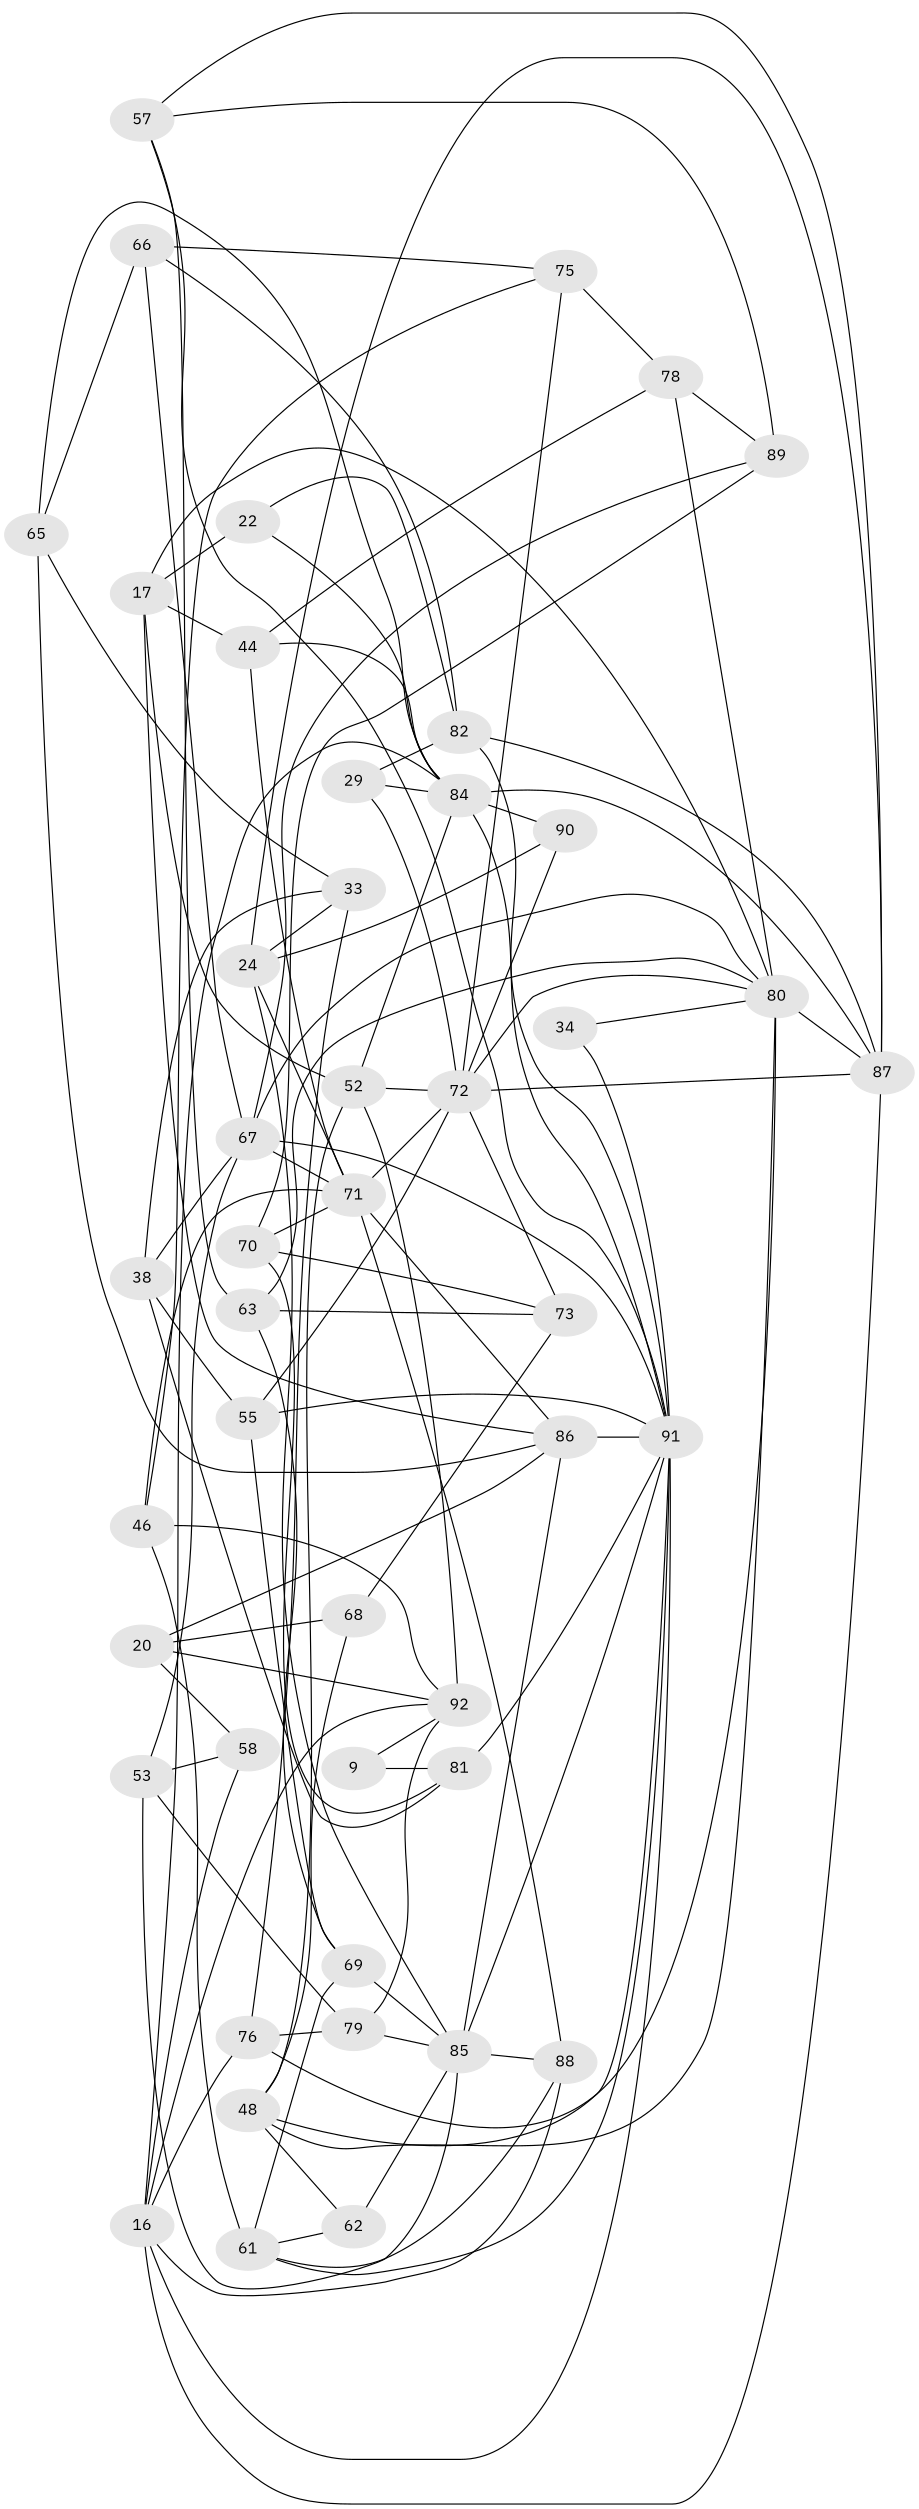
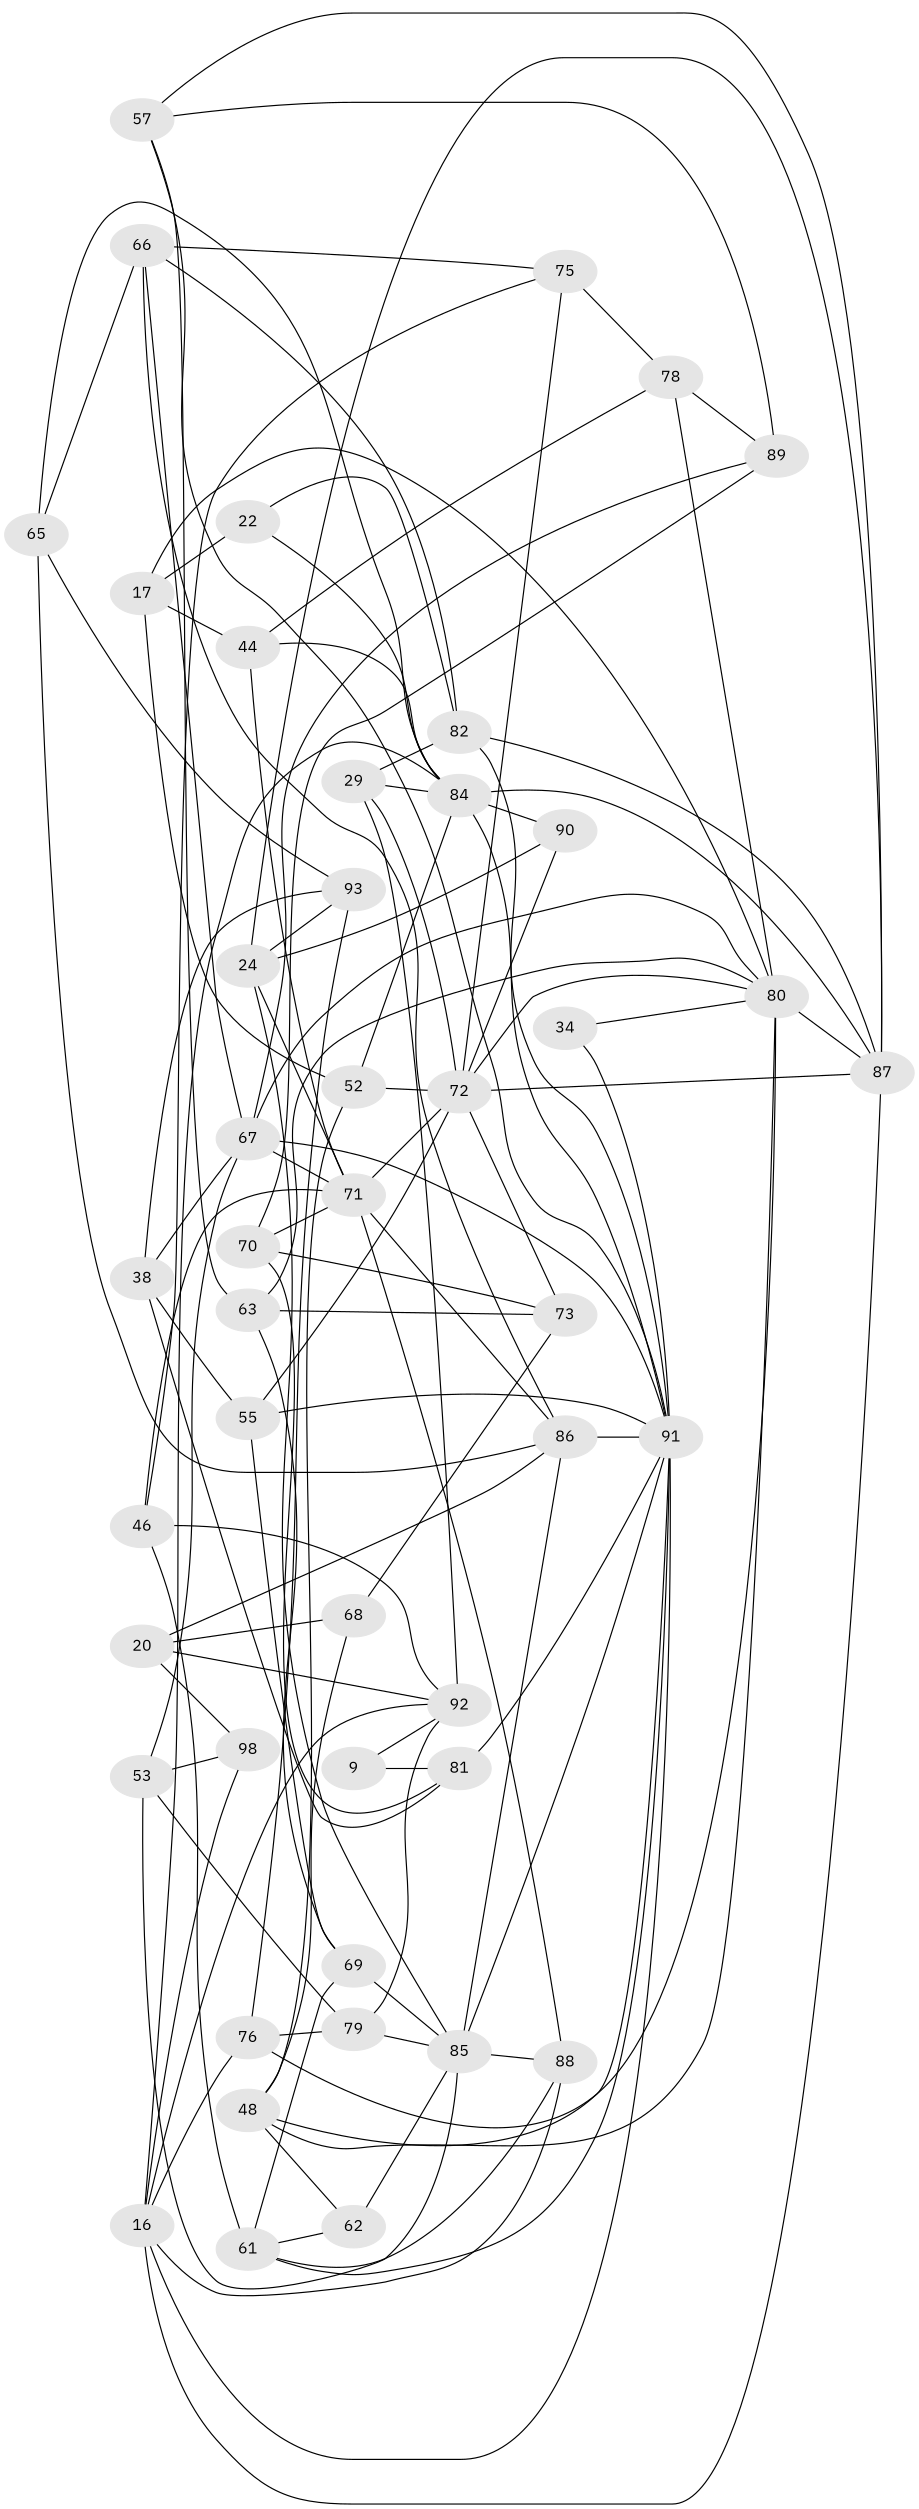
node "33": label "33" -> "93"
edge "17" -- "86": now "66" -- "86"
edge "52" -- "92": now "29" -- "92"
node "58": label "58" -> "98"
